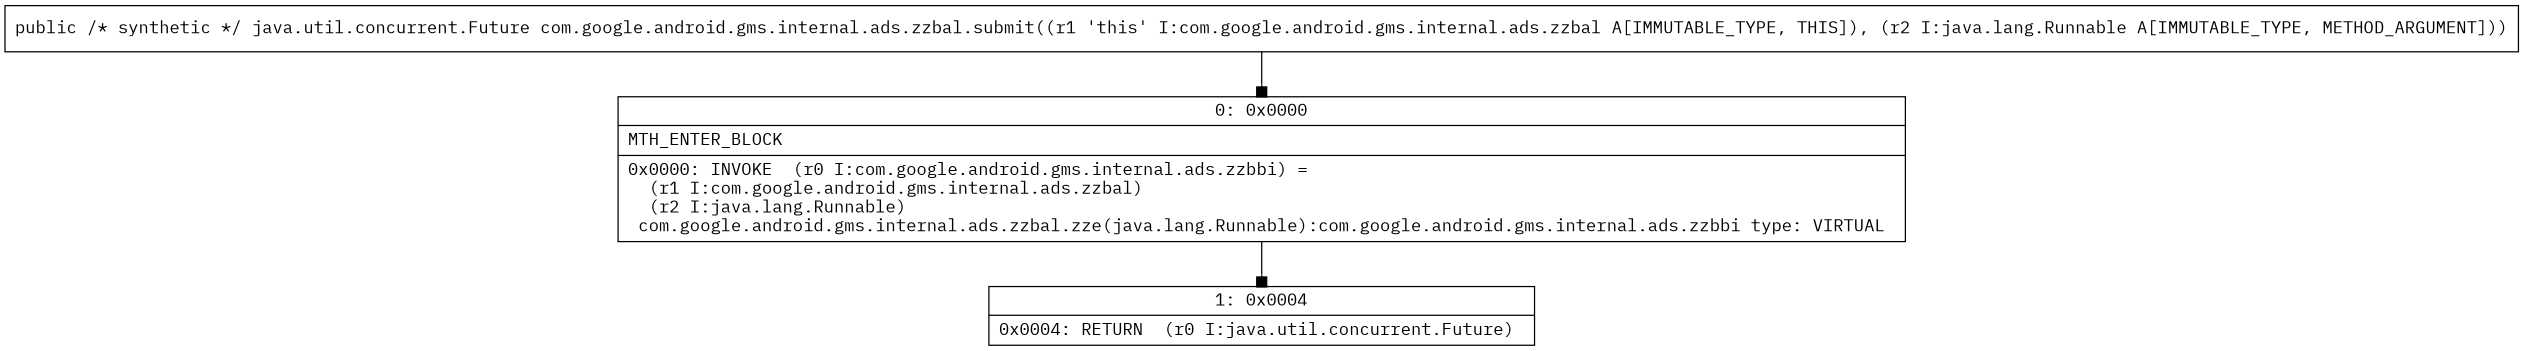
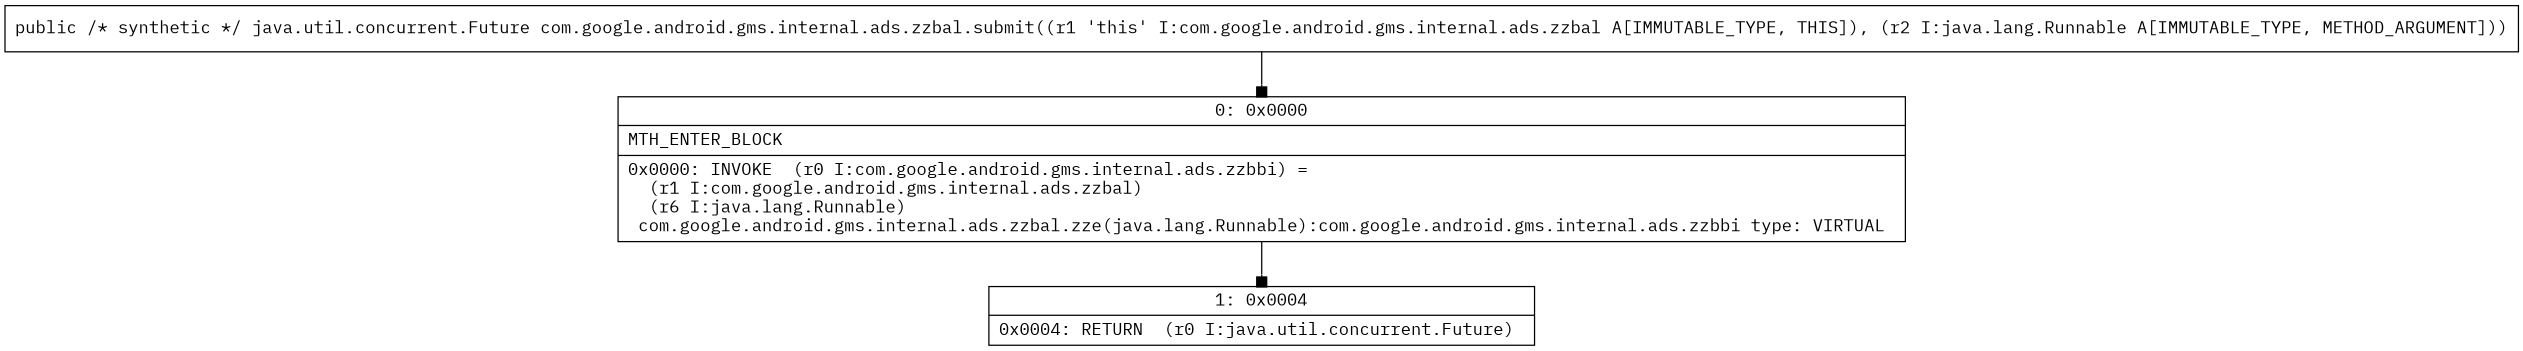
node "0: 0x0000": text "(r2 I:java.lang.Runnable)" -> "(r6 I:java.lang.Runnable)"
